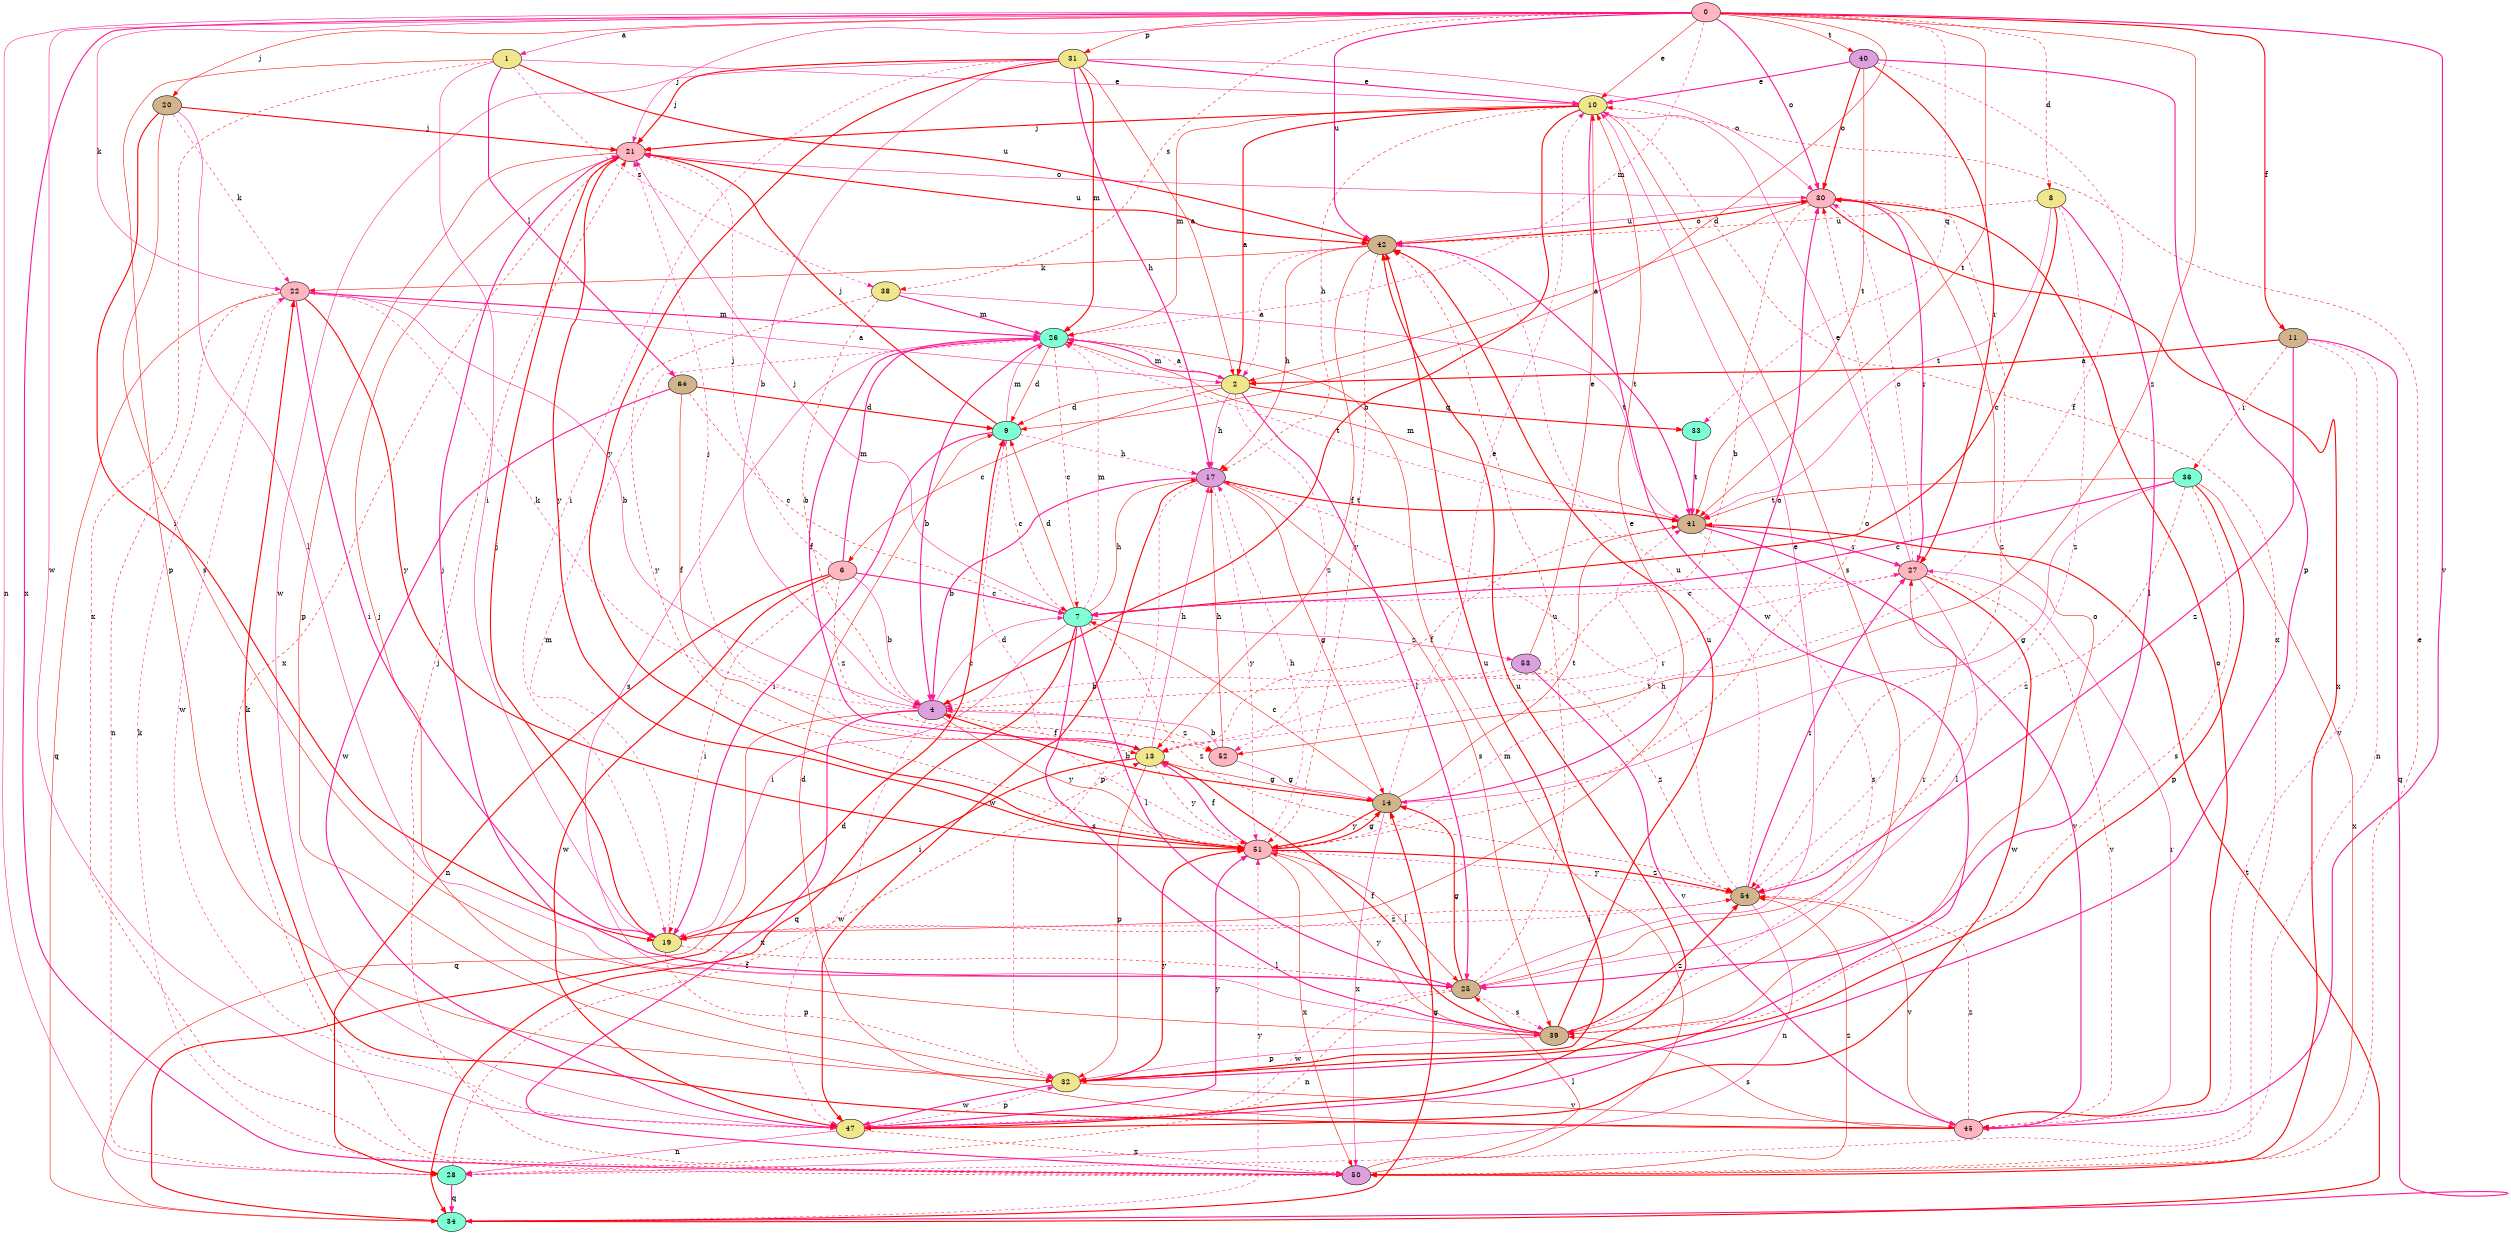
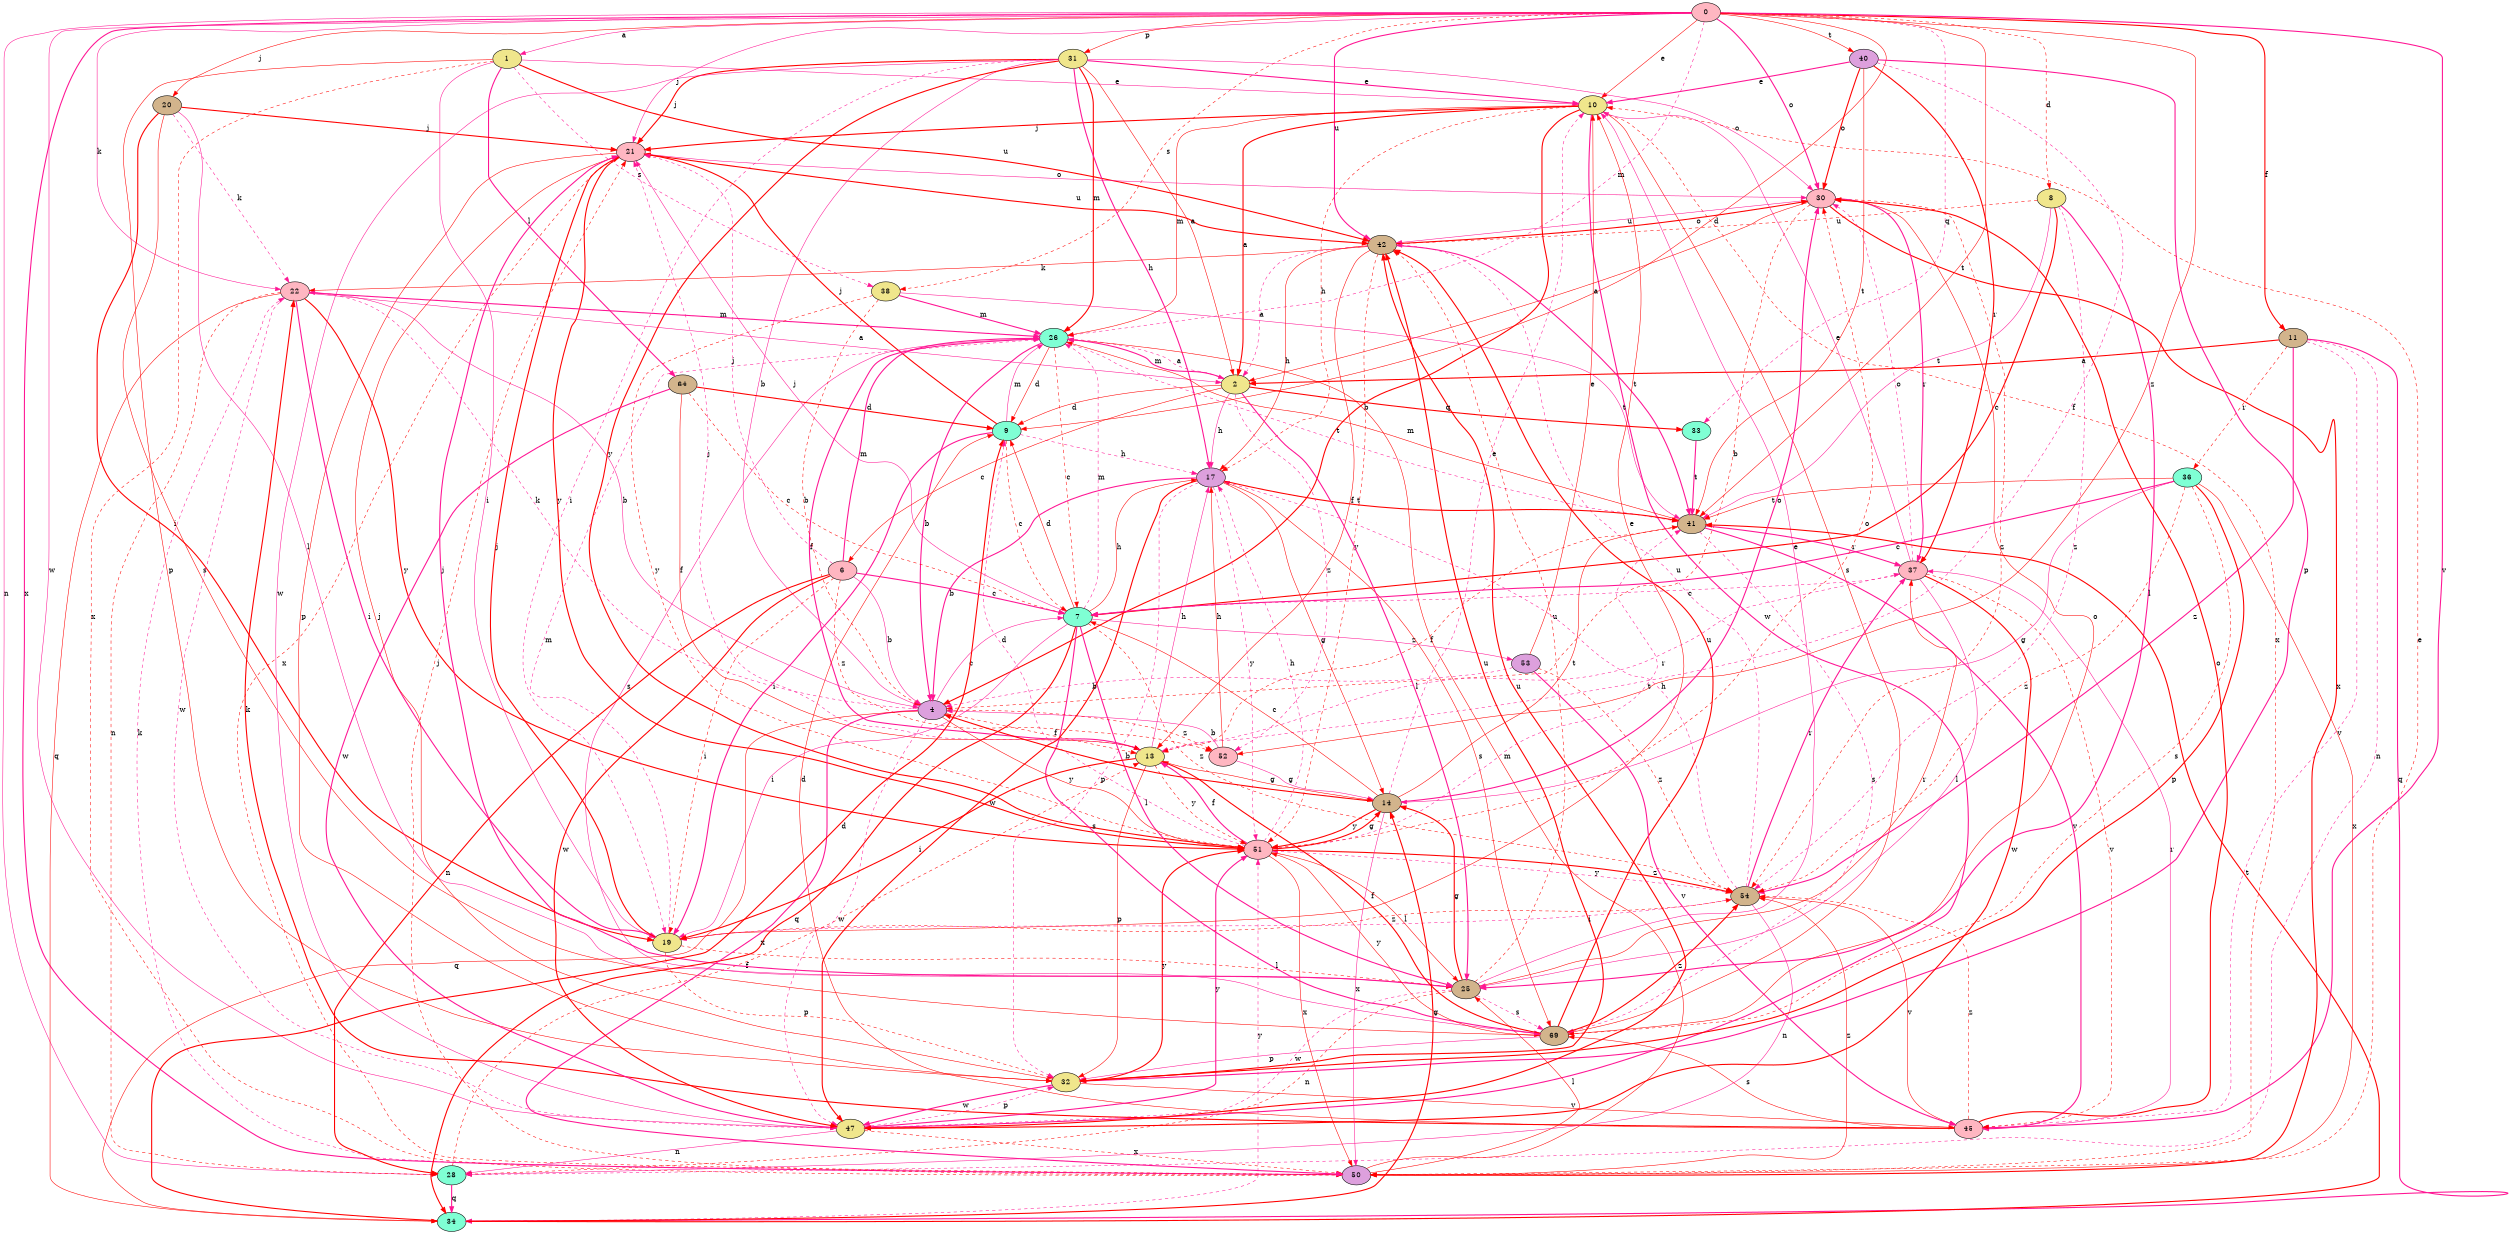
node "27": label "27" -> "37"
node "39": label "39" -> "69"
